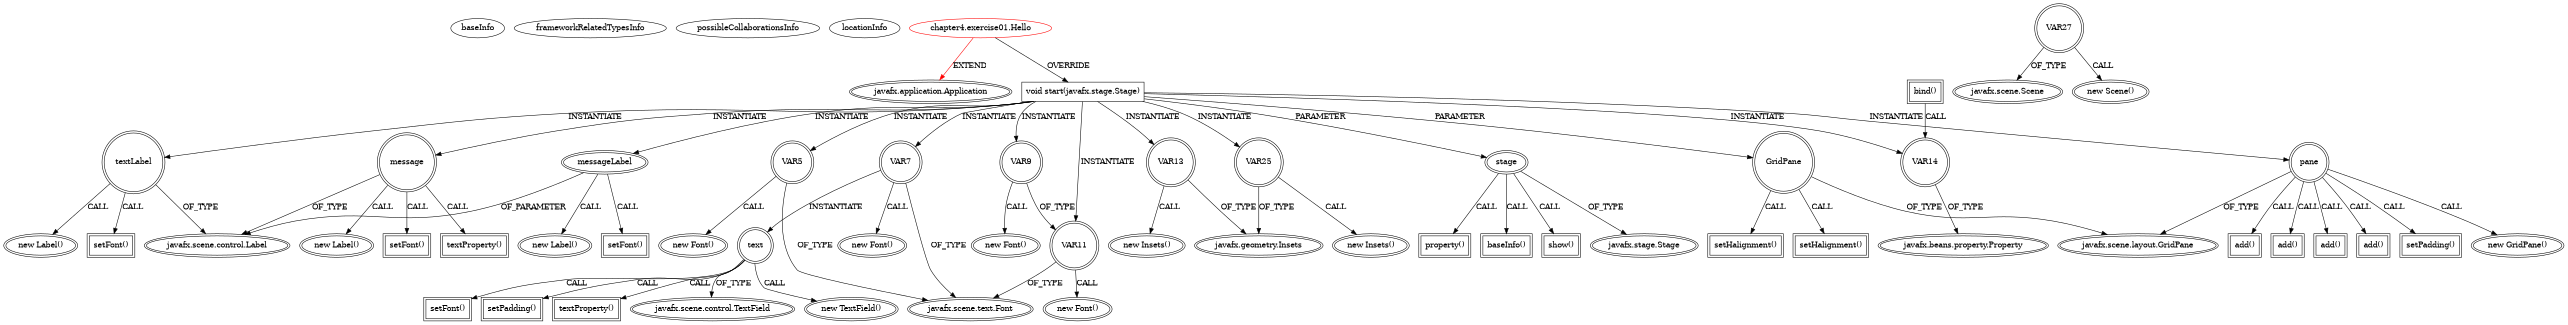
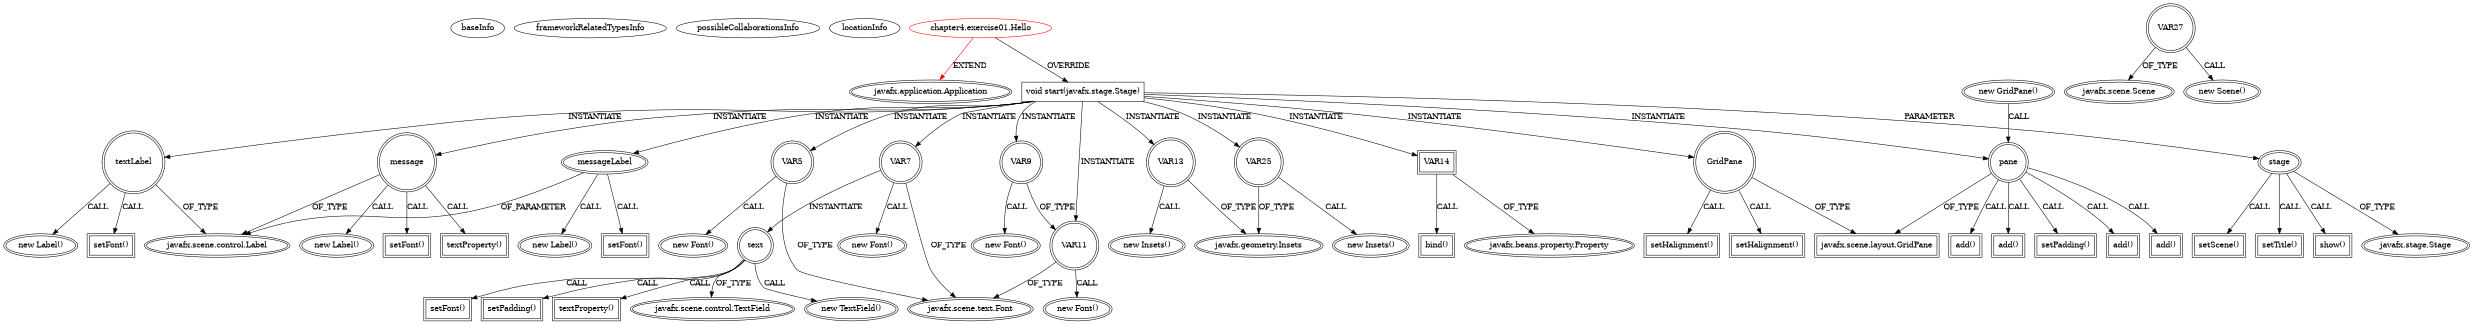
edge "void start(javafx.stage.Stage)" -> "GridPane": label "PARAMETER" -> "INSTANTIATE"
edge "bind()" -> "VAR14": reversed
node "VAR14": shape circle -> box
edge "pane" -> "new GridPane()": reversed
node "property()": label "property()" -> "setScene()"
node "baseInfo()": label "baseInfo()" -> "setTitle()"
node "javafx.scene.layout.GridPane": shape ellipse -> box
